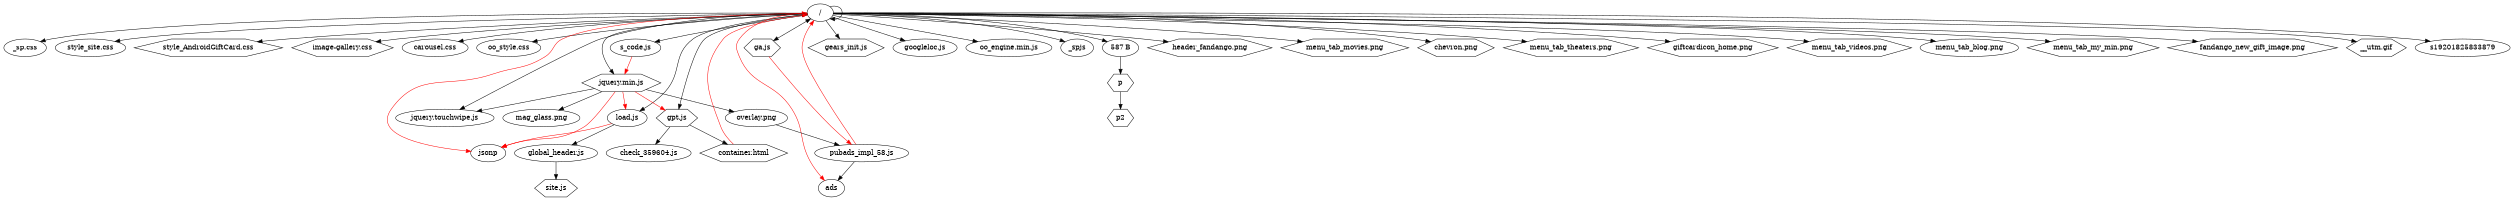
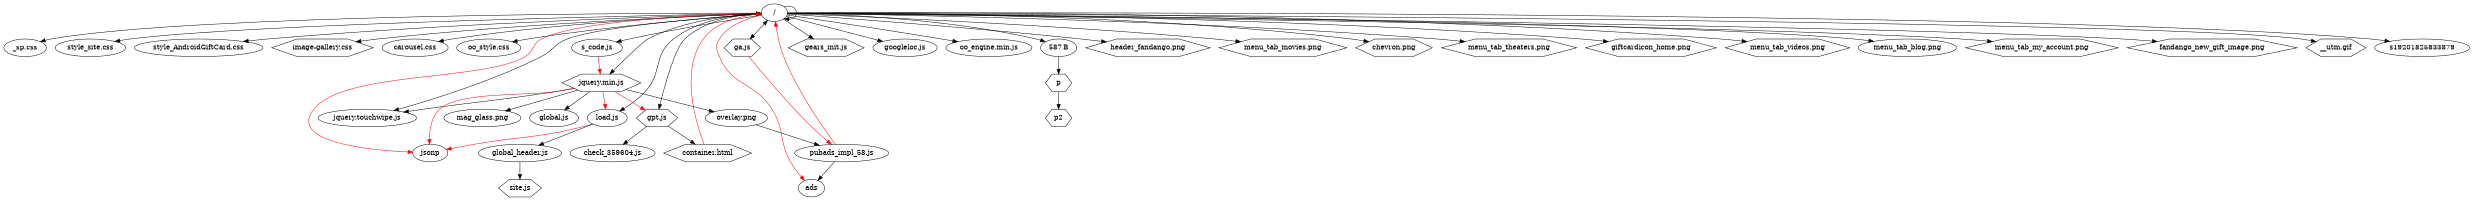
node "style_AndroidGiftCard.css": shape hexagon -> ellipse
node "_spjs": removed
node "menu_tab_my_min.png": label "menu_tab_my_min.png" -> "menu_tab_my_account.png"
node "global.js": added
